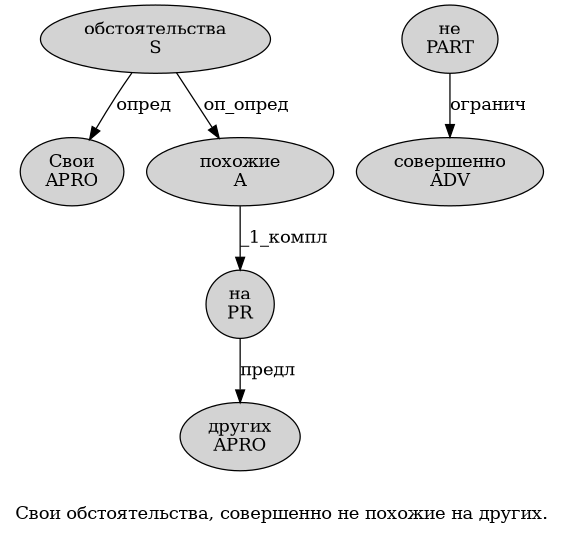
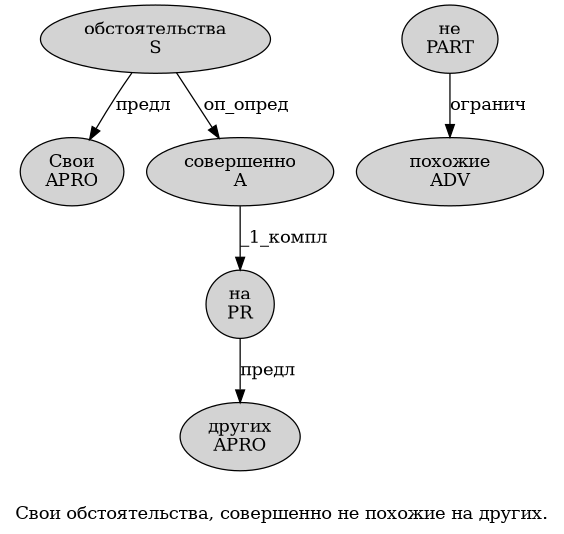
edge "обстоятельства S" -> "Свои APRO": label "опред" -> "предл"
node "похожие A": label "похожие A" -> "совершенно A"
node "совершенно ADV": label "совершенно ADV" -> "похожие ADV"
